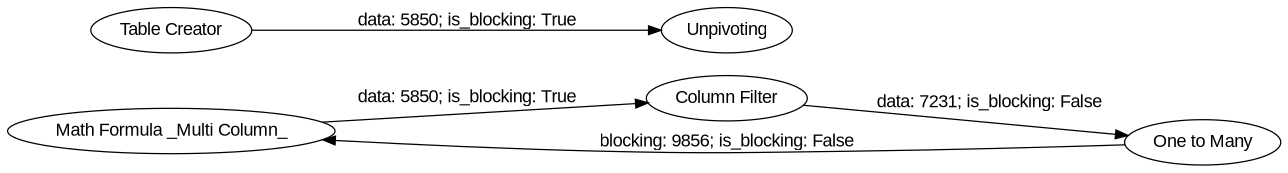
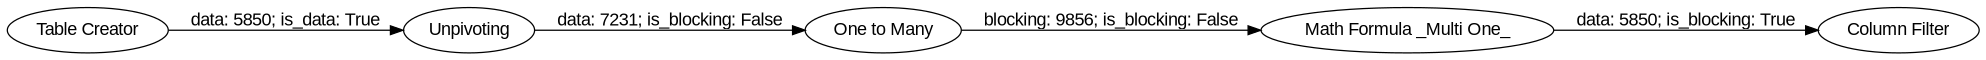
edge "Table Creator" -> "Unpivoting": label "data: 5850; is_blocking: True" -> "data: 5850; is_data: True"
edge "Column Filter" -> "One to Many": now "Unpivoting" -> "One to Many"
node "Math Formula _Multi Column_": label "Math Formula _Multi Column_" -> "Math Formula _Multi One_"
